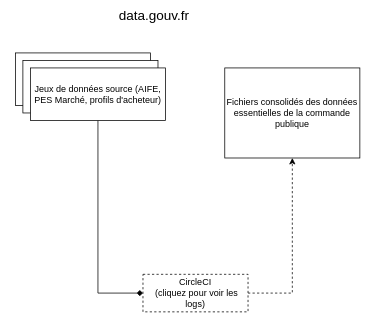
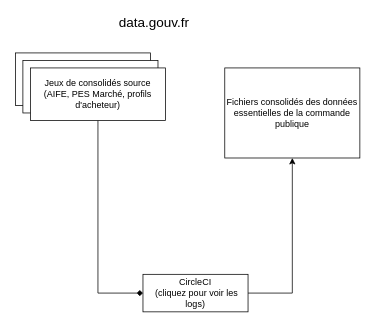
node "data.gouv.fr": moved (154, 15) -> (154, 23)
node "Jeux de données source (AIFE, PES Marché, profils d'acheteur)": label "Jeux de données source (AIFE, PES Marché, profils d'acheteur)" -> "Jeux de consolidés source (AIFE, PES Marché, profils d'acheteur)"
edge "CircleCI (cliquez pour voir les logs)" -> "Fichiers consolidés des données essentielles de la commande publique": style dashed -> solid
node "CircleCI (cliquez pour voir les logs)": style dashed -> solid
